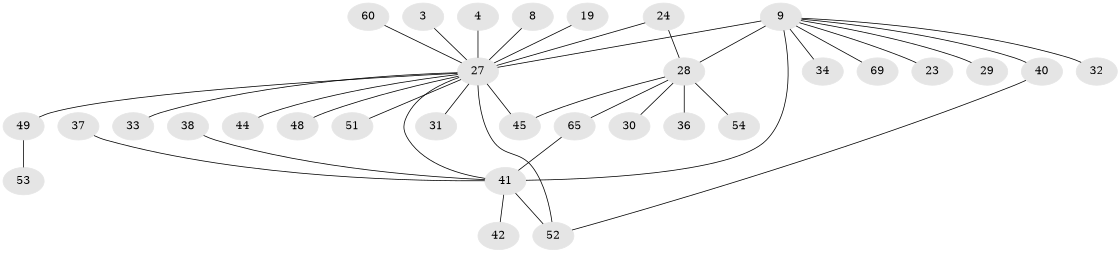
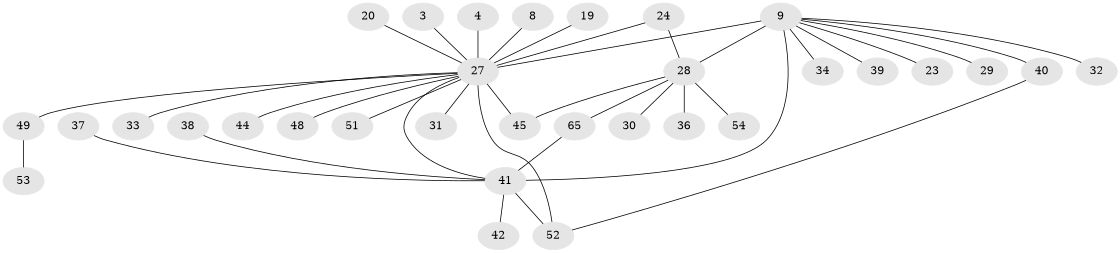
node "60": label "60" -> "20"
node "69": label "69" -> "39"
